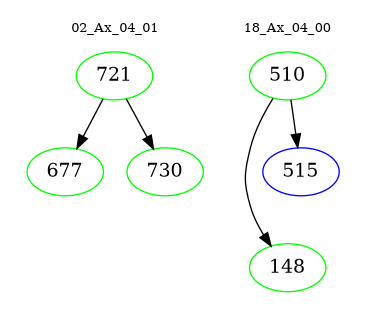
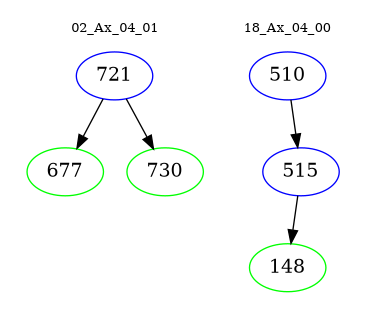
node "721": color green -> blue
node "510": color green -> blue
edge "510" -> "148": now "515" -> "148"
